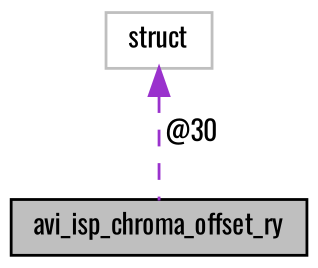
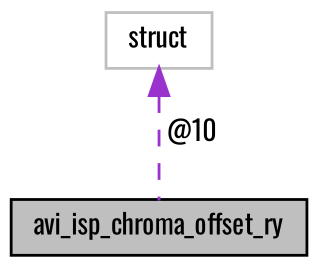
edge "avi_isp_chroma_offset_ry" -> "struct": label " @30" -> " @10"
